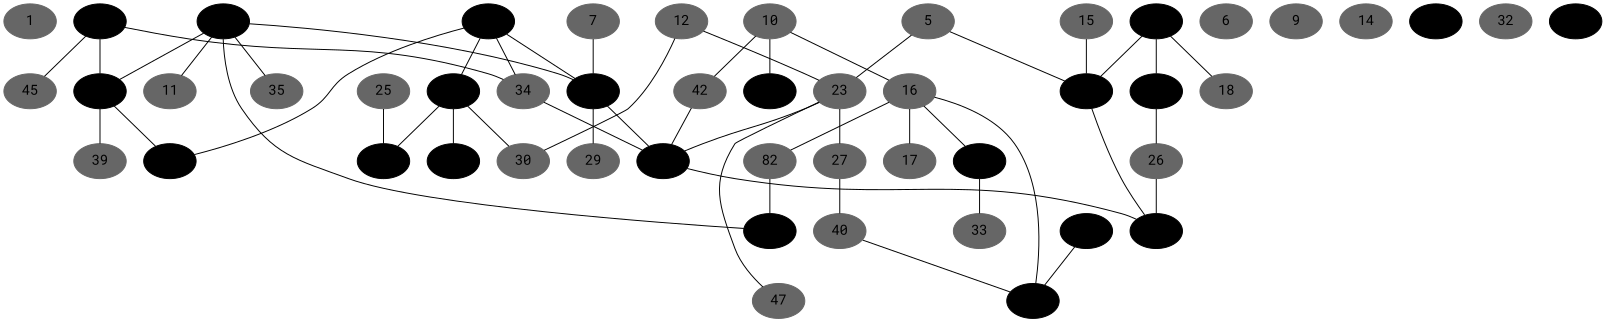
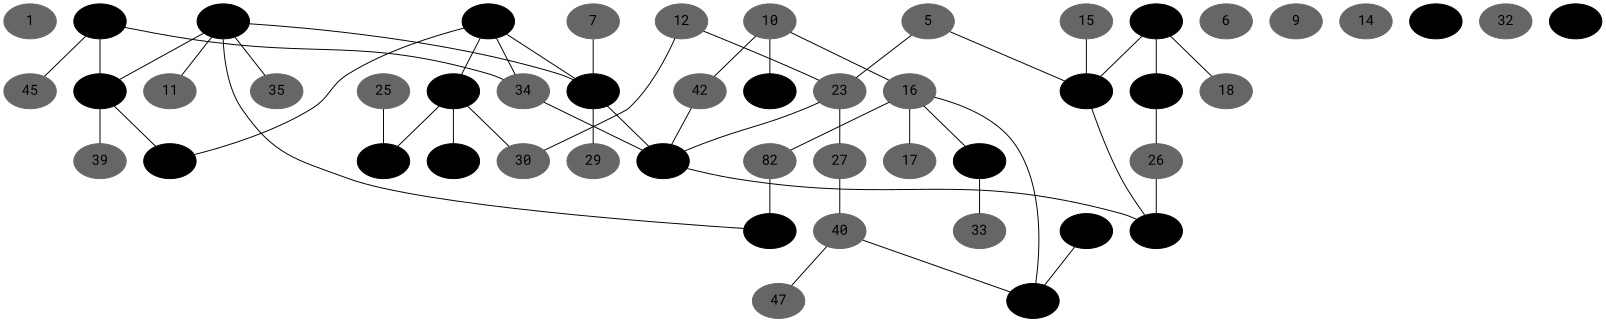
edge "23" -- "47": now "40" -- "47"
